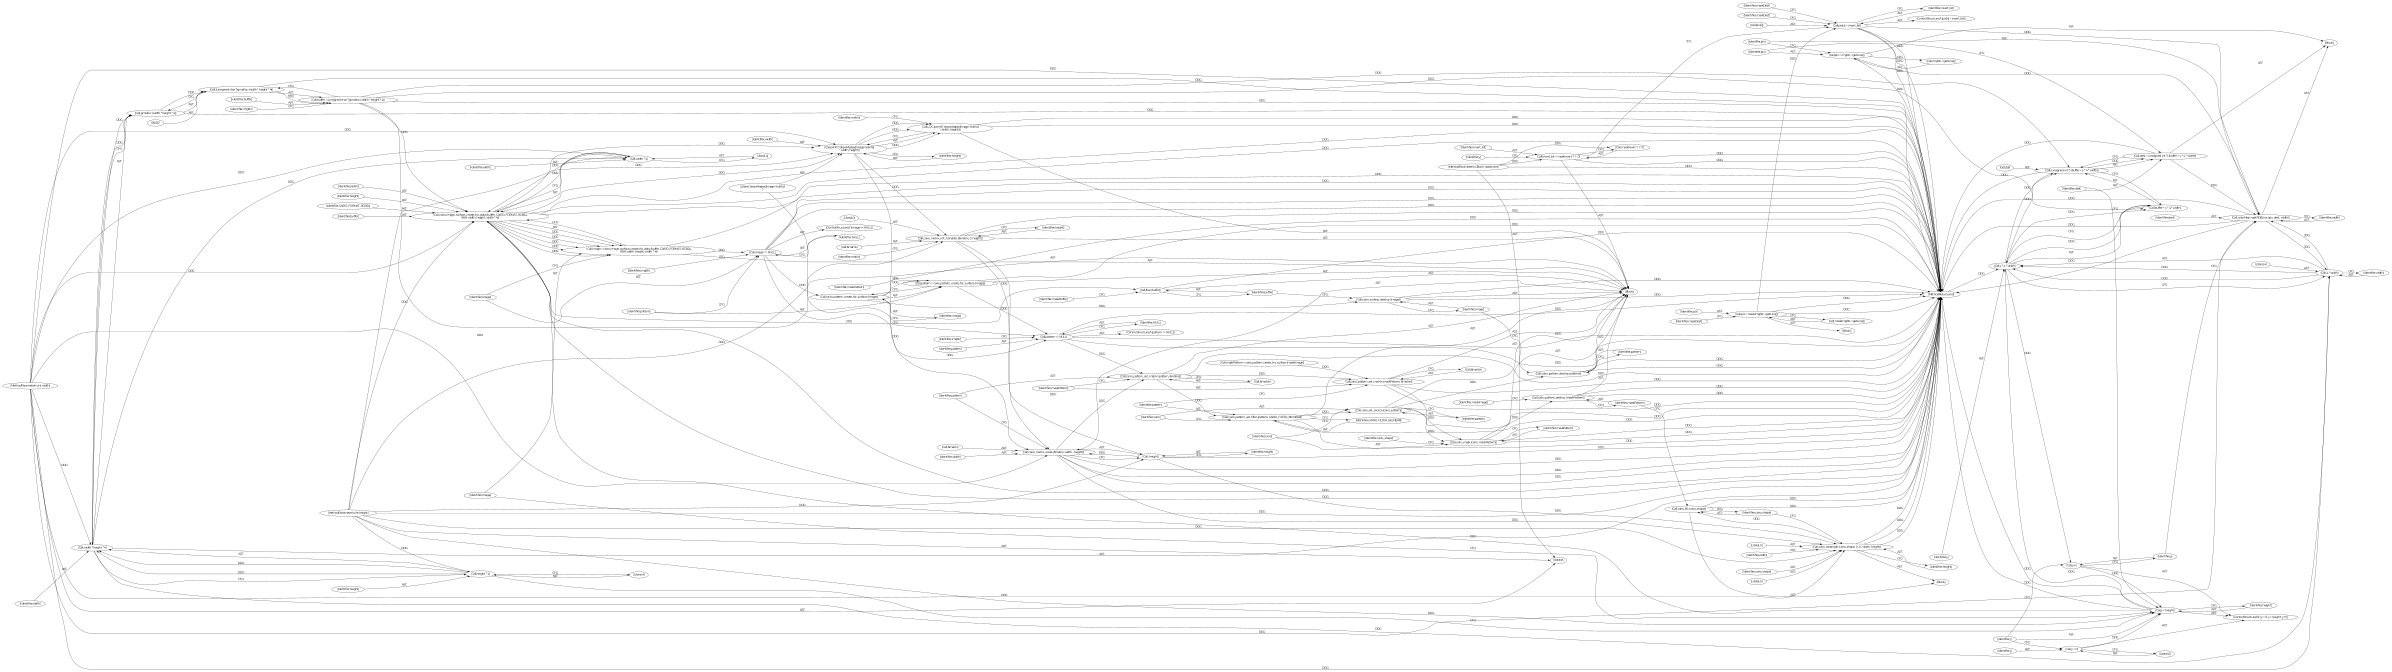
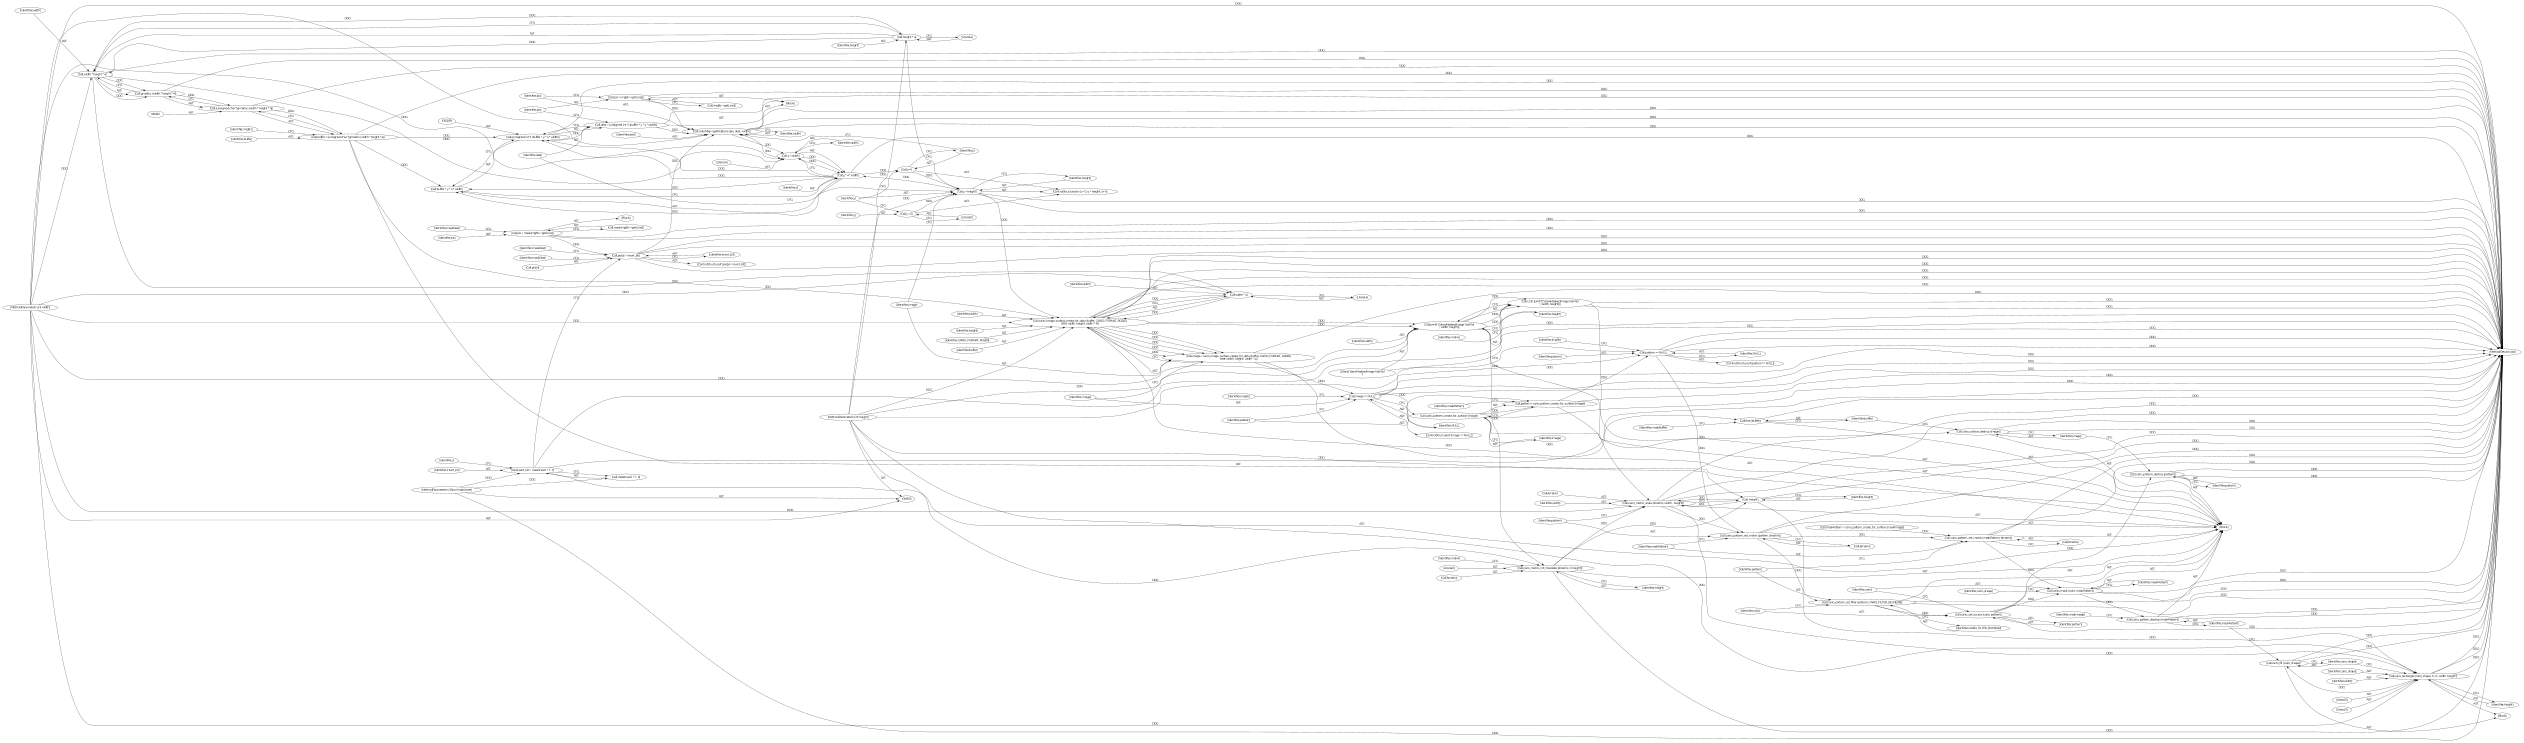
edge "(MethodReturn,void)" -> "(Call,y * 4 * width)": reversed
edge "(Call,width * height * 4)" -> "(MethodReturn,void)": label "AST: " -> "DDG: "
